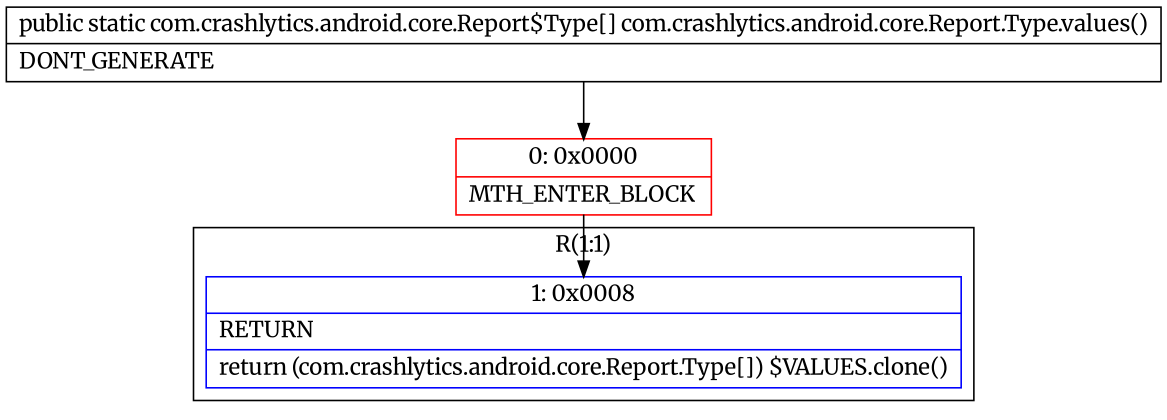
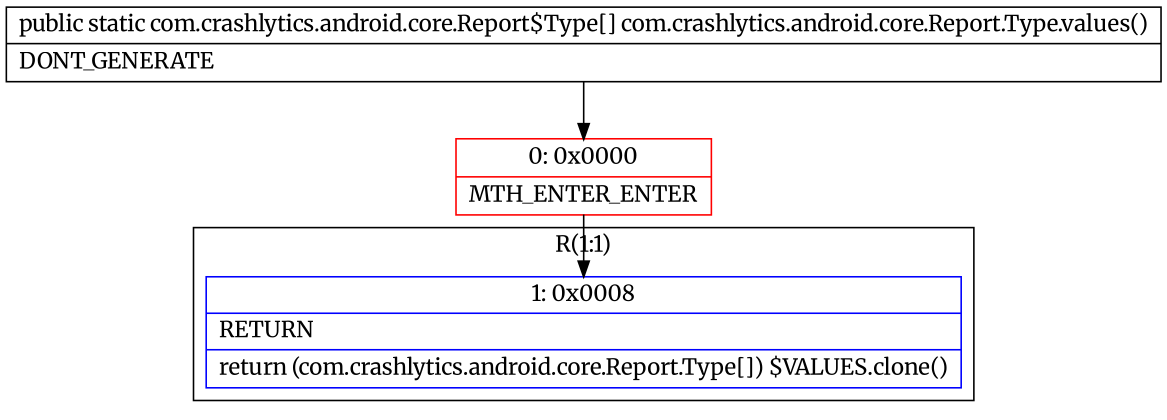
node "0: 0x0000": text "MTH_ENTER_BLOCK" -> "MTH_ENTER_ENTER"
